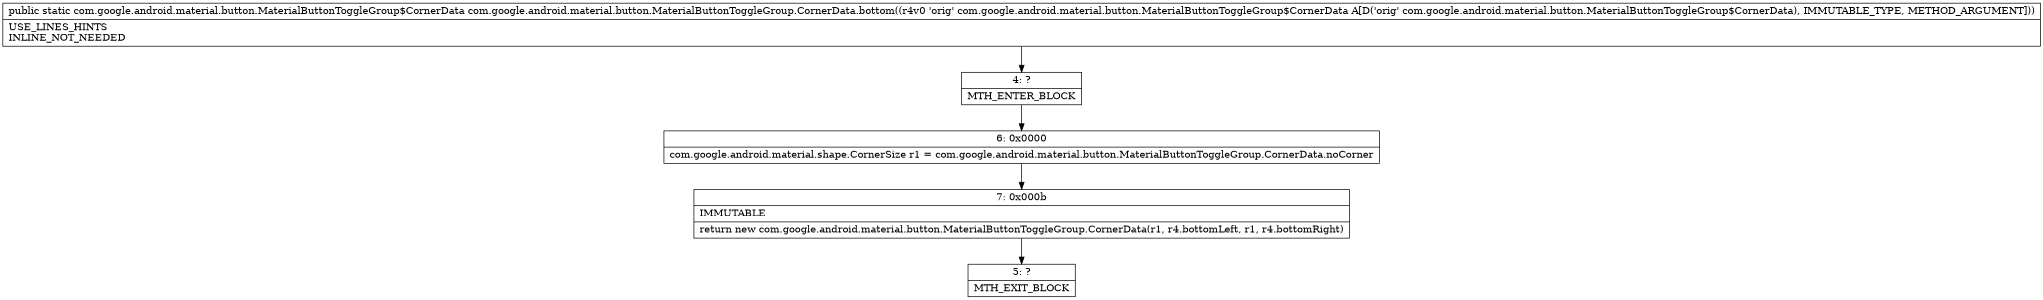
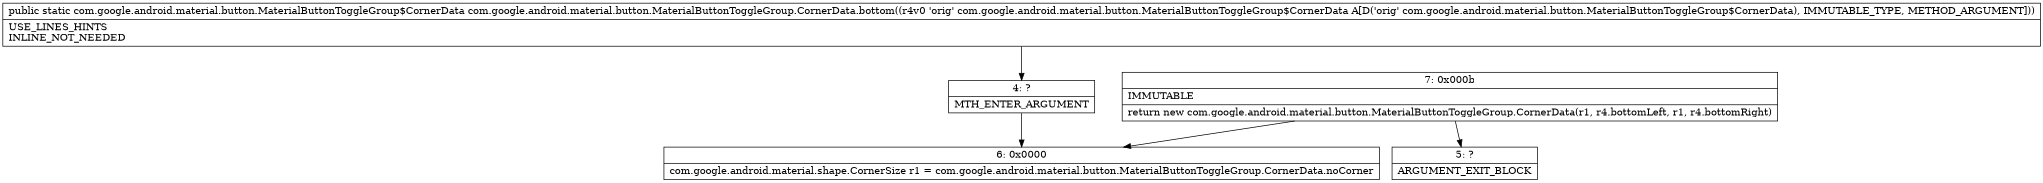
node "4: ?": text "MTH_ENTER_BLOCK" -> "MTH_ENTER_ARGUMENT"
edge "6: 0x0000" -> "7: 0x000b": reversed
node "5: ?": text "MTH_EXIT_BLOCK" -> "ARGUMENT_EXIT_BLOCK"
